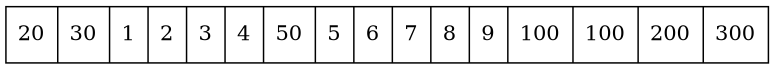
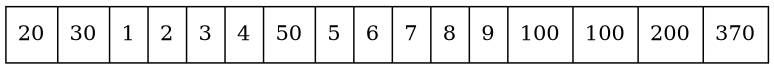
node "20": text "300" -> "370"
